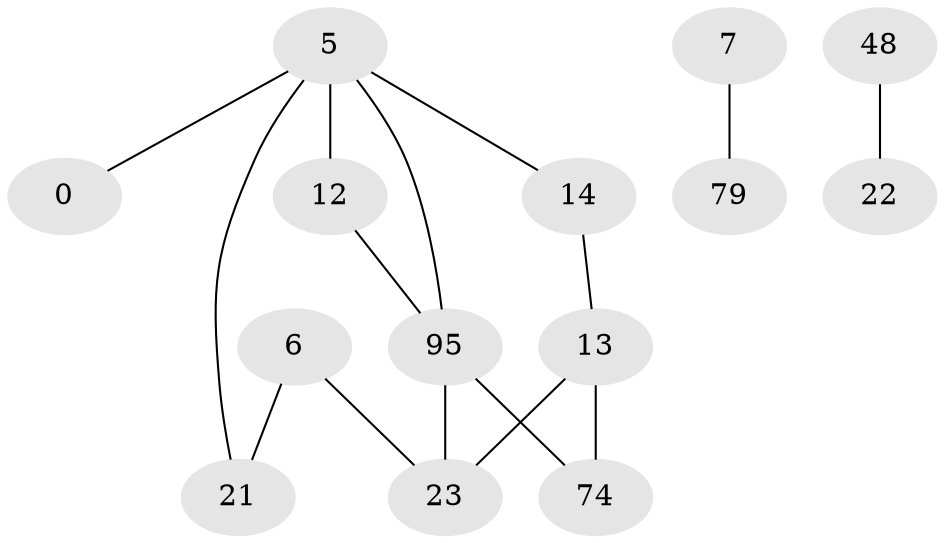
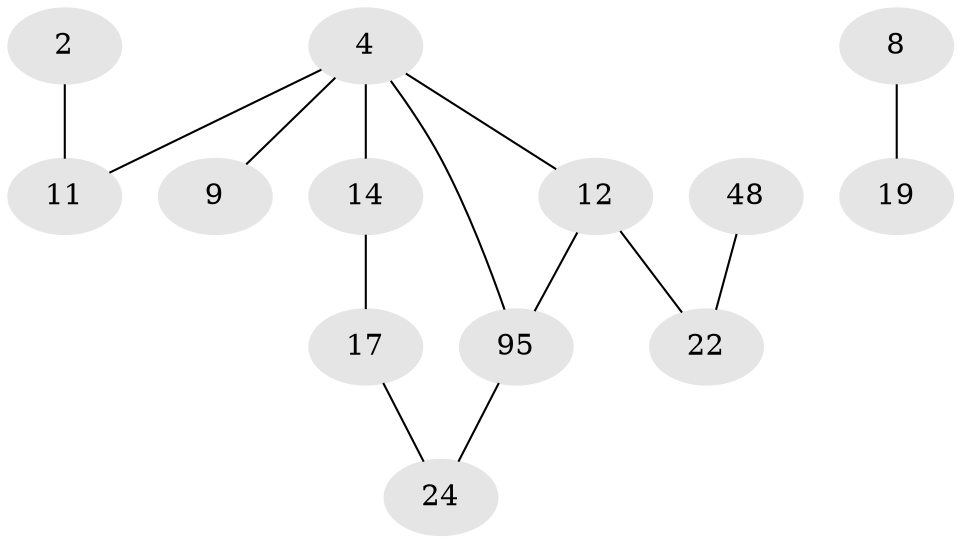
node "5": label "5" -> "4"
node "7": label "7" -> "8"
node "0": label "0" -> "9"
node "79": label "79" -> "19"
edge "12" -- "22": added
node "6": label "6" -> "2"
node "13": label "13" -> "17"
node "21": label "21" -> "11"
node "23": removed
node "74": label "74" -> "24"
